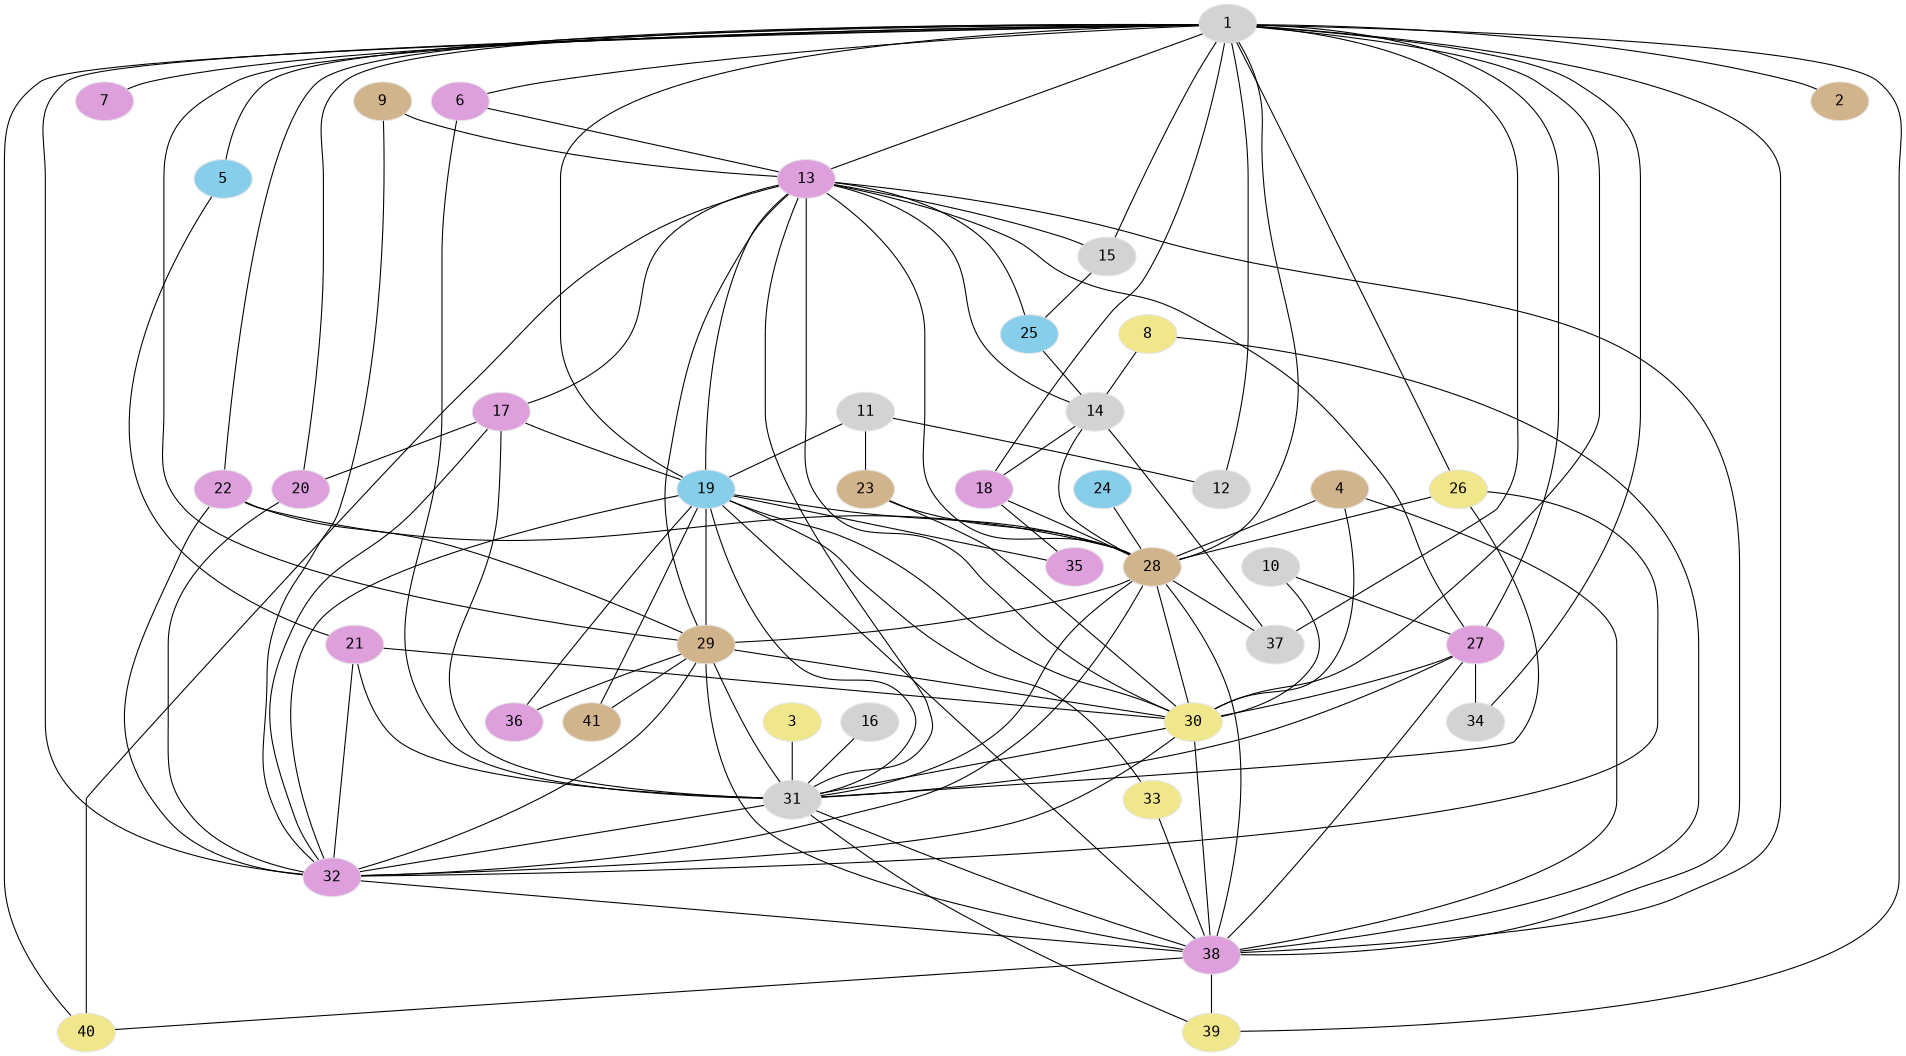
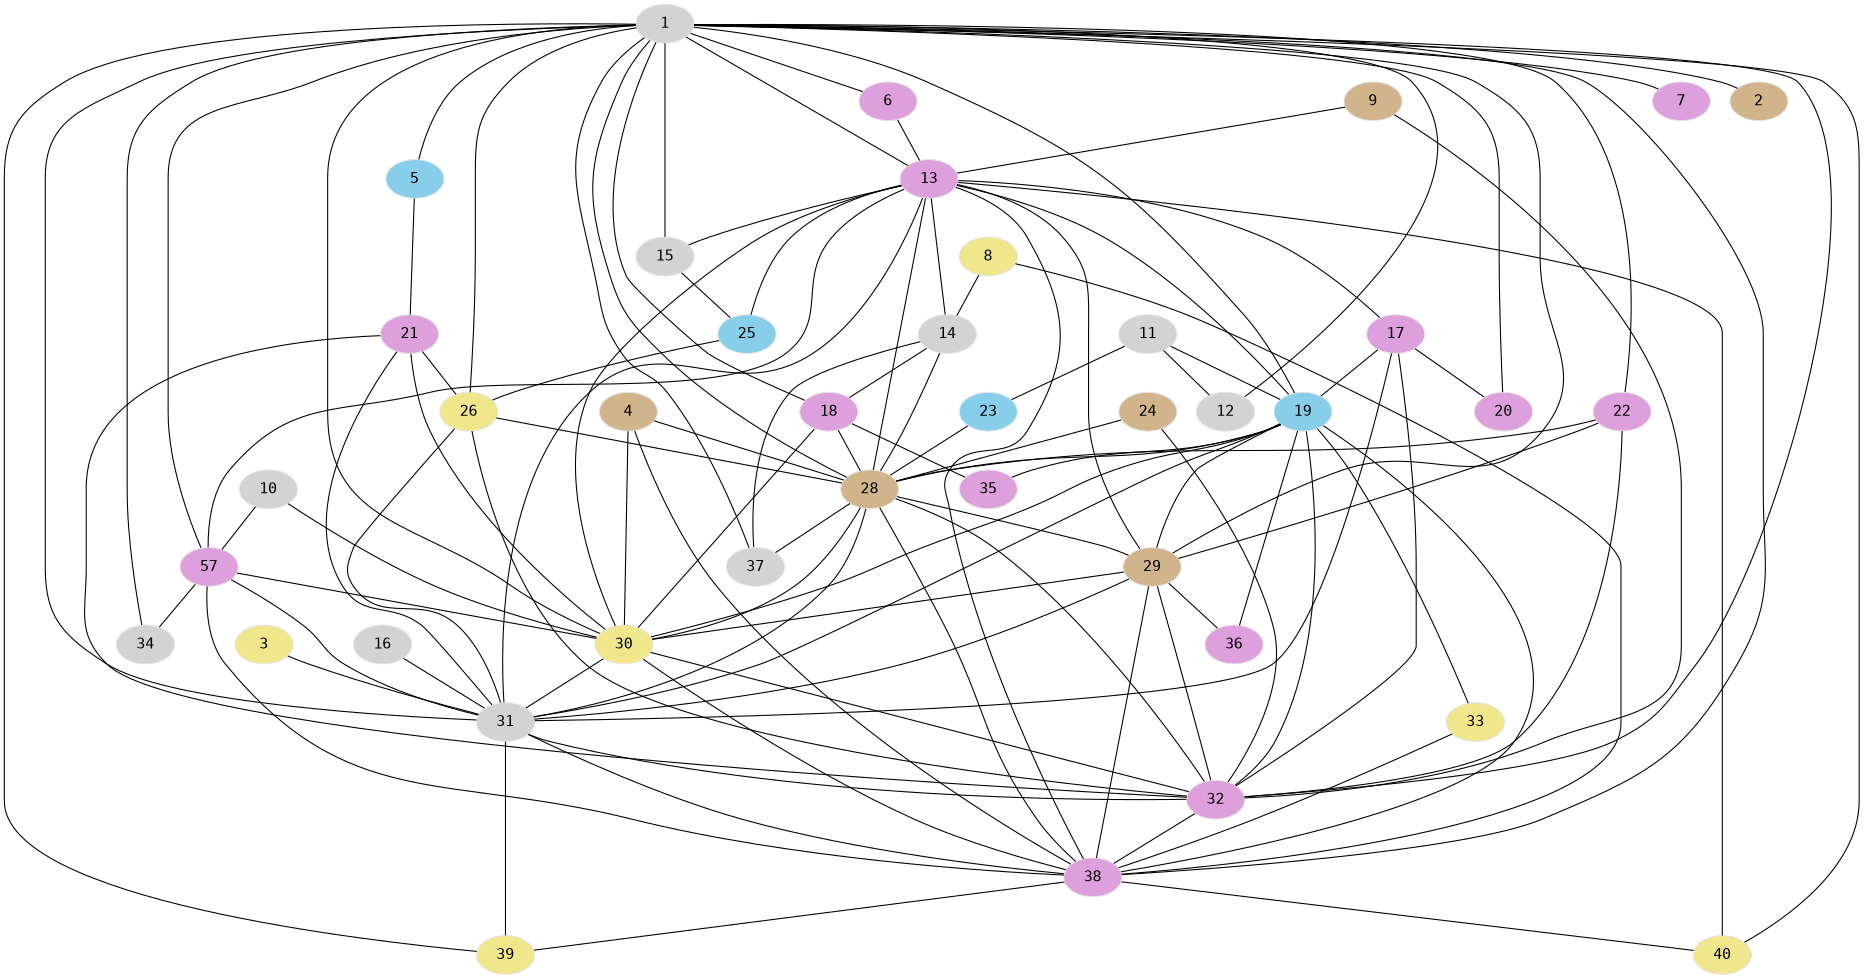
edge "25" -- "14": now "25" -- "26"
edge "21" -- "26": added
node "23": fillcolor tan -> skyblue
node "24": fillcolor skyblue -> tan
edge "23" -- "30": now "18" -- "30"
edge "6" -- "31": now "1" -- "31"
node "27": label "27" -> "57"
edge "20" -- "32": now "24" -- "32"
node "41": removed
